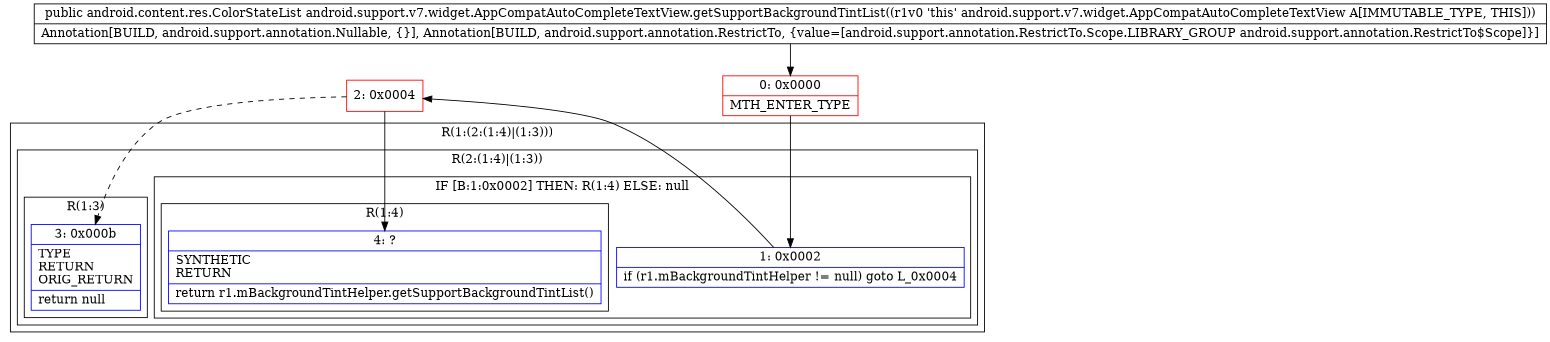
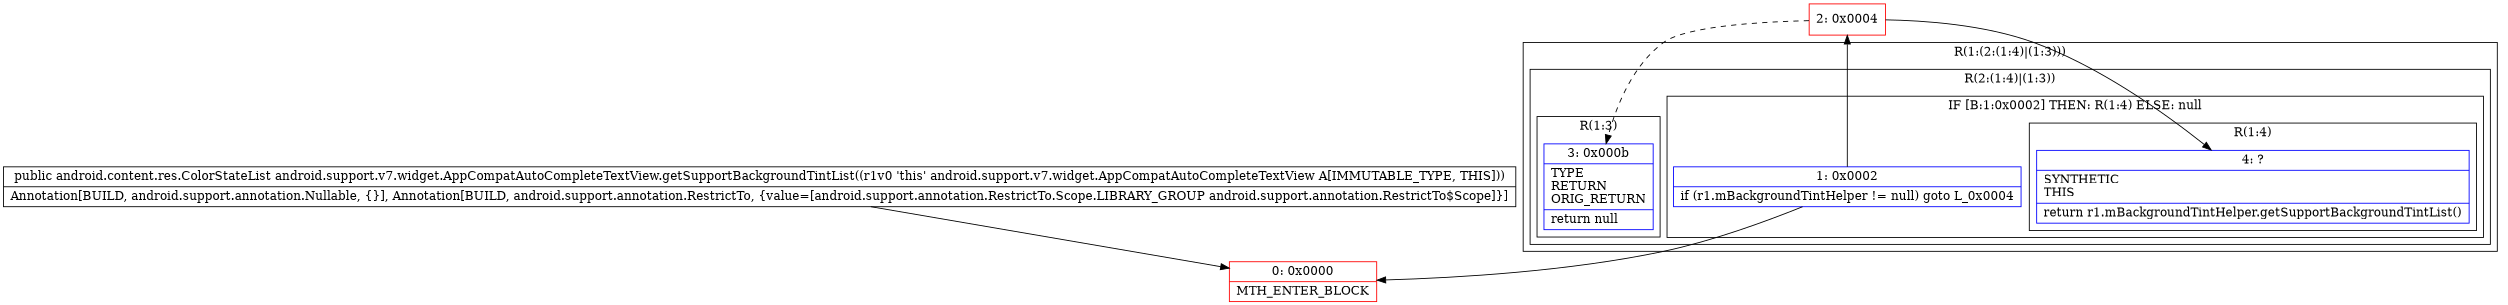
node "0: 0x0000": text "MTH_ENTER_TYPE" -> "MTH_ENTER_BLOCK"
edge "0: 0x0000" -> "1: 0x0002": reversed
node "4: ?": text "RETURN" -> "THIS"
